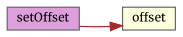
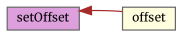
edge "setOffset" -> "offset": reversed
